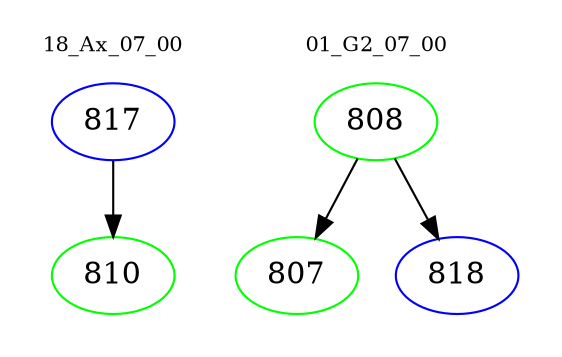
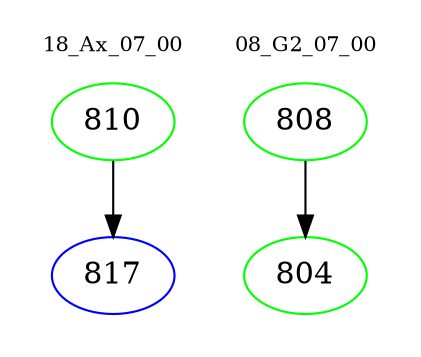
cluster "01_G2_07_00": label "01_G2_07_00" -> "08_G2_07_00"
edge "817" -> "810": reversed
node "807": label "807" -> "804"
node "818": removed
